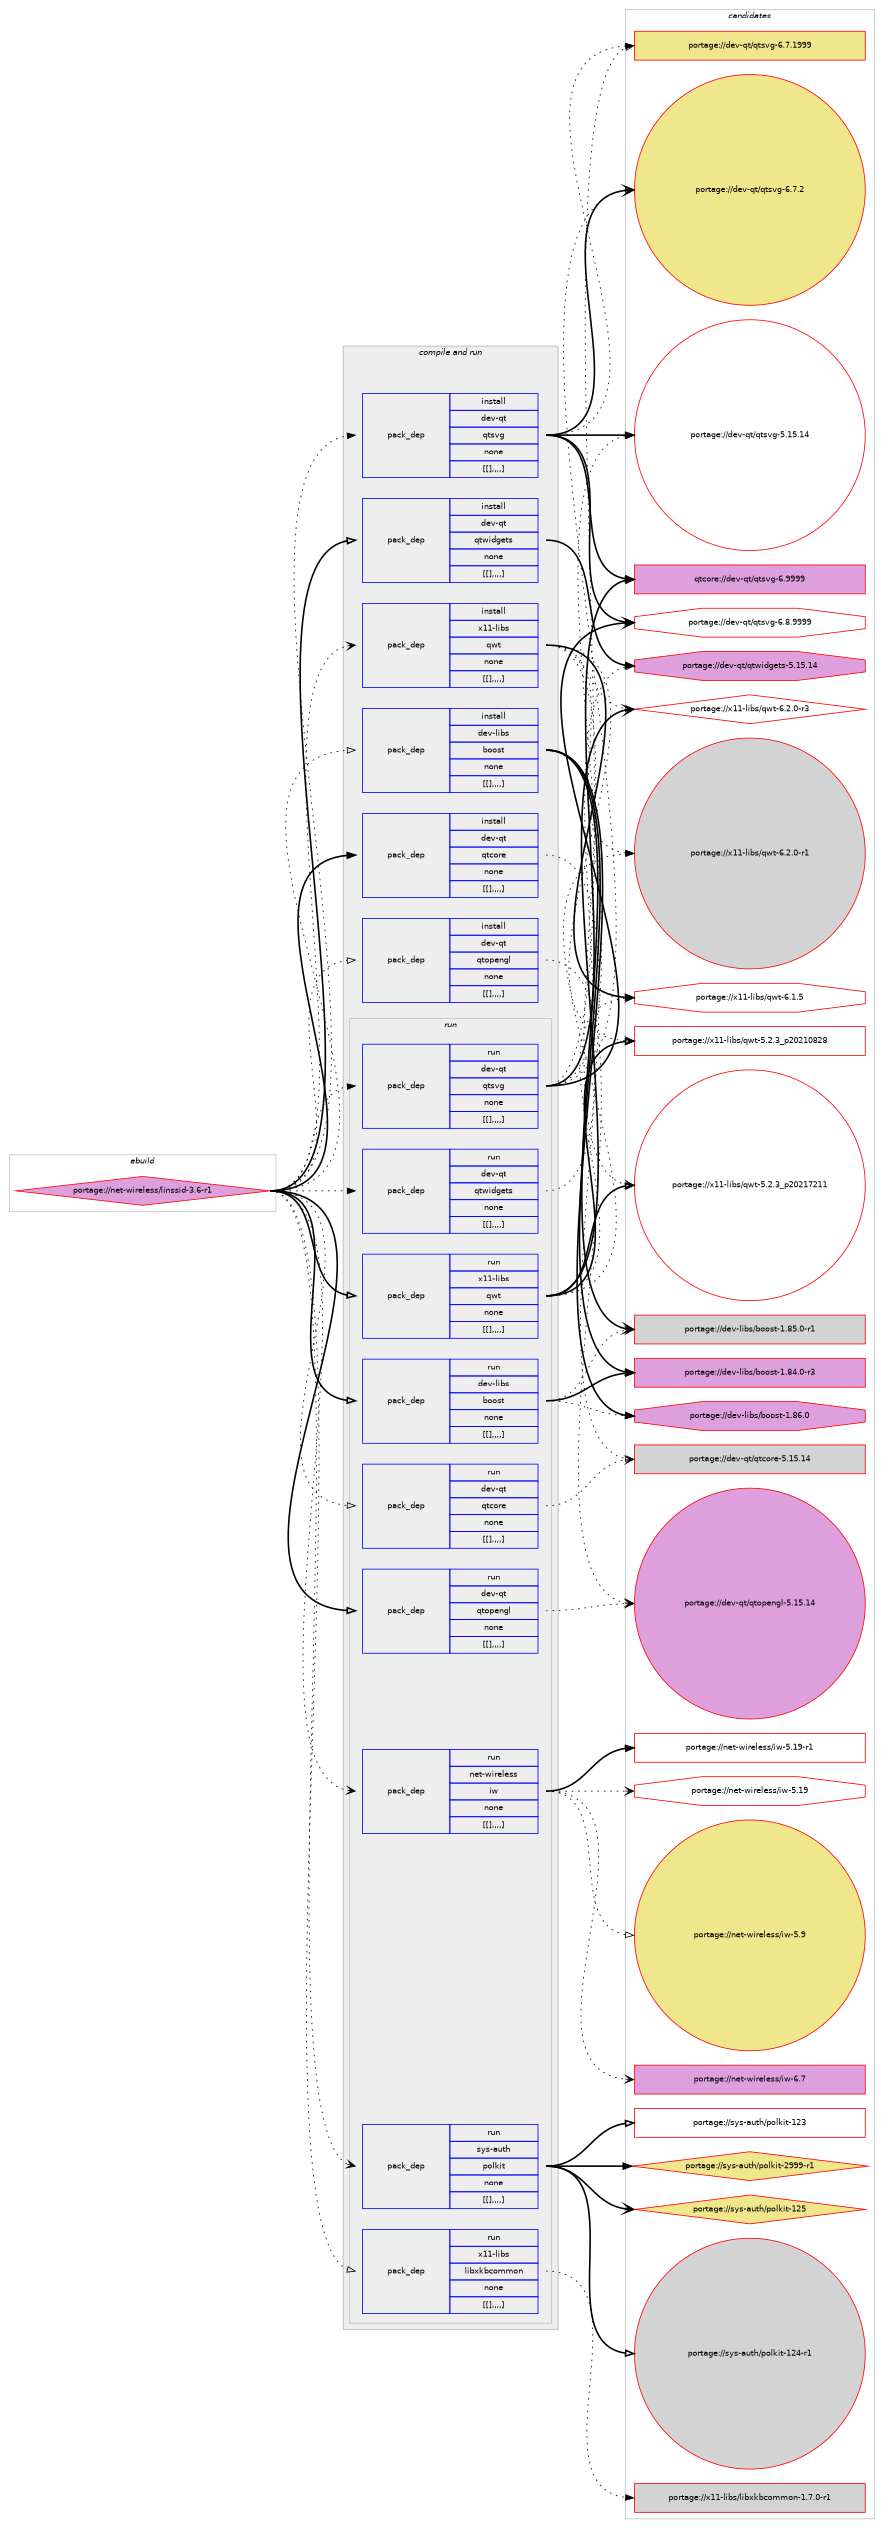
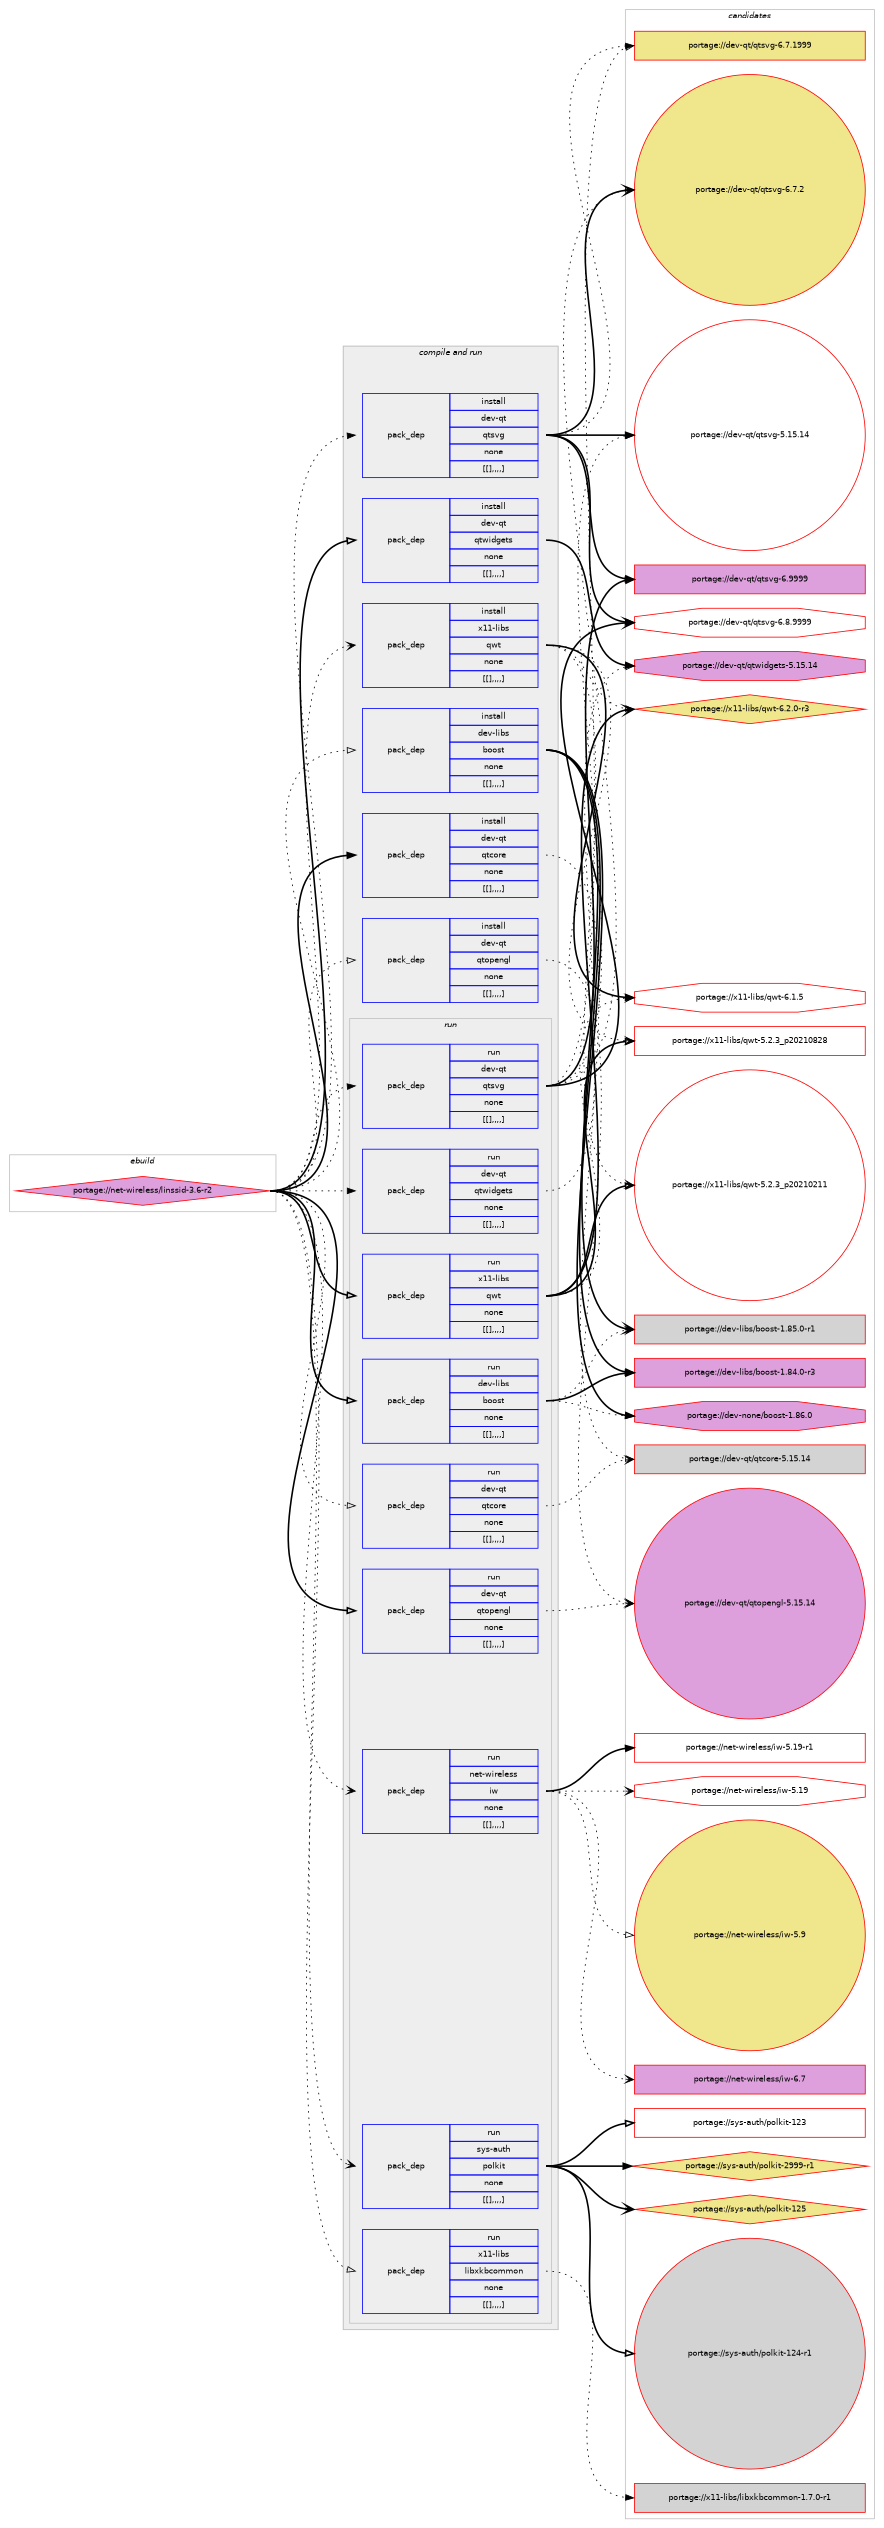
node "qtcore://dev-qt/qtsvg-6.9999": label "qtcore://dev-qt/qtsvg-6.9999" -> "portage://dev-qt/qtsvg-6.9999"
node "portage://x11-libs/qwt-6.2.0-r3": fillcolor white -> khaki
node "portage://x11-libs/qwt-6.2.0-r1": removed
node "portage://x11-libs/qwt-5.2.3_p20217211": label "portage://x11-libs/qwt-5.2.3_p20217211" -> "portage://x11-libs/qwt-5.2.3_p20210211"
node "portage://net-wireless/linssid-3.6-r1": label "portage://net-wireless/linssid-3.6-r1" -> "portage://net-wireless/linssid-3.6-r2"
node "portage://dev-libs/boost-1.86.0": label "portage://dev-libs/boost-1.86.0" -> "portage://dev-none/boost-1.86.0"
